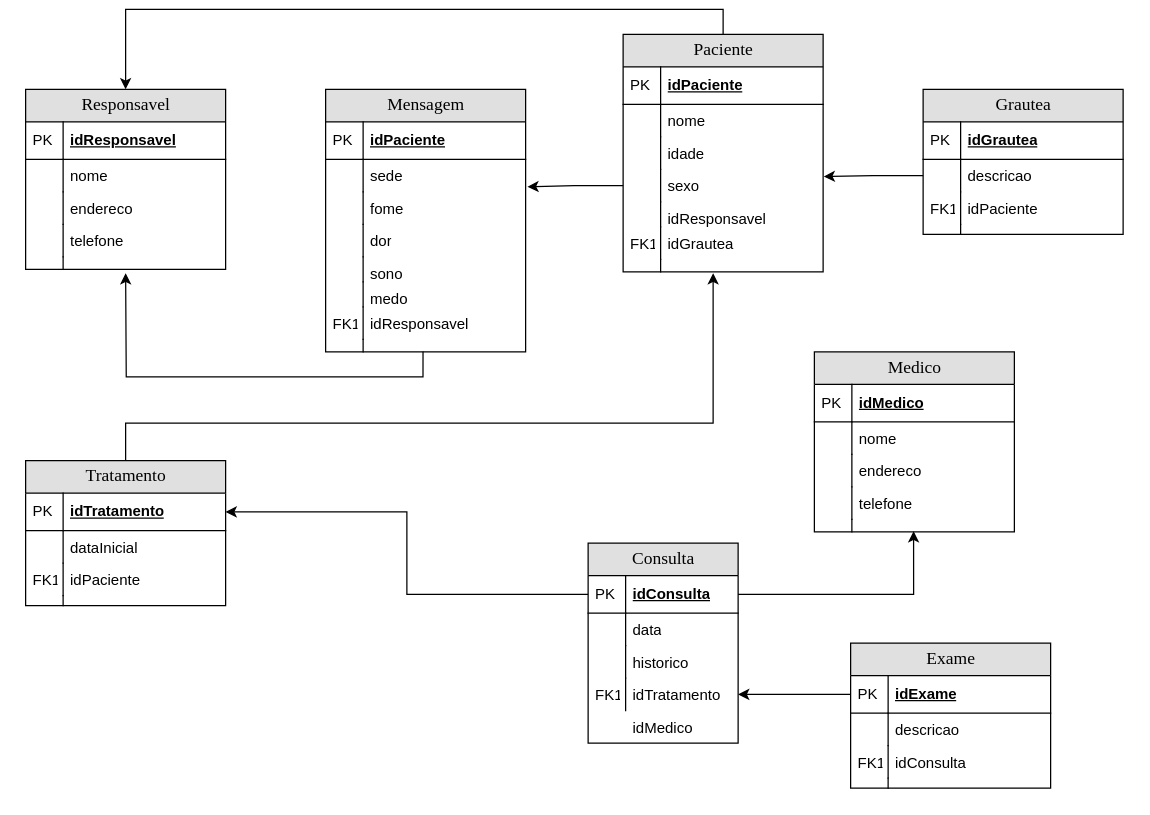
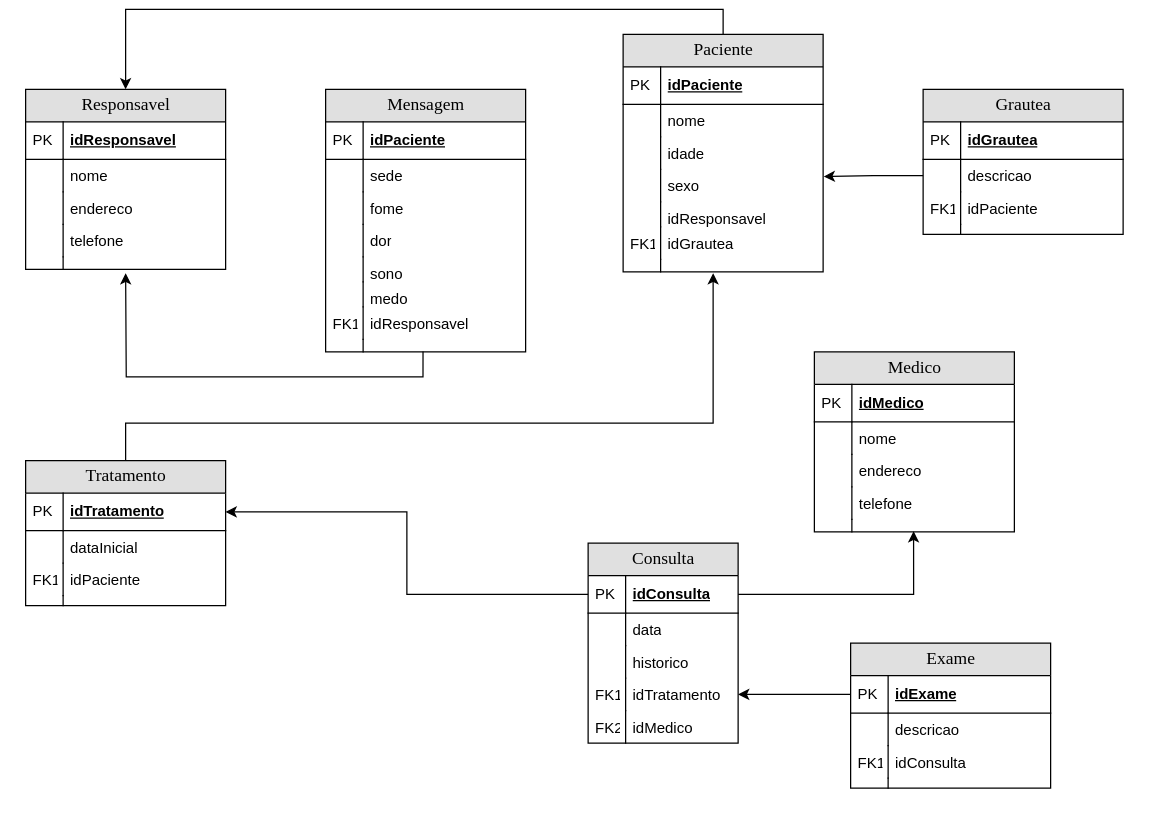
edge "sexo" -> "fome": removed
node "FK2": added
